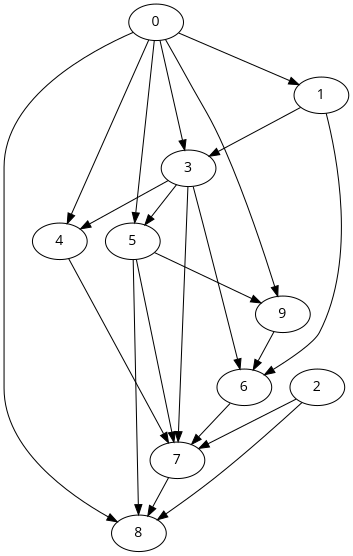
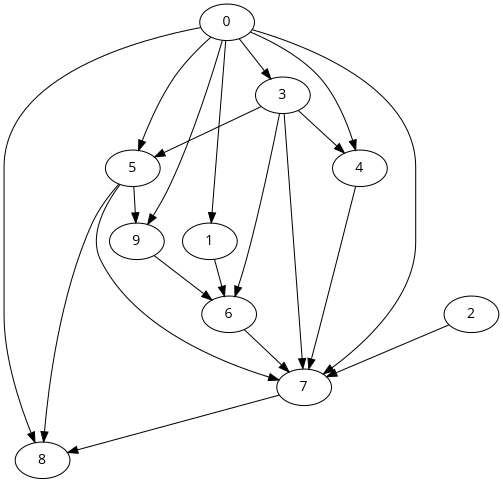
edge "1" -> "3": removed
edge "0" -> "7": added
edge "2" -> "8": removed
